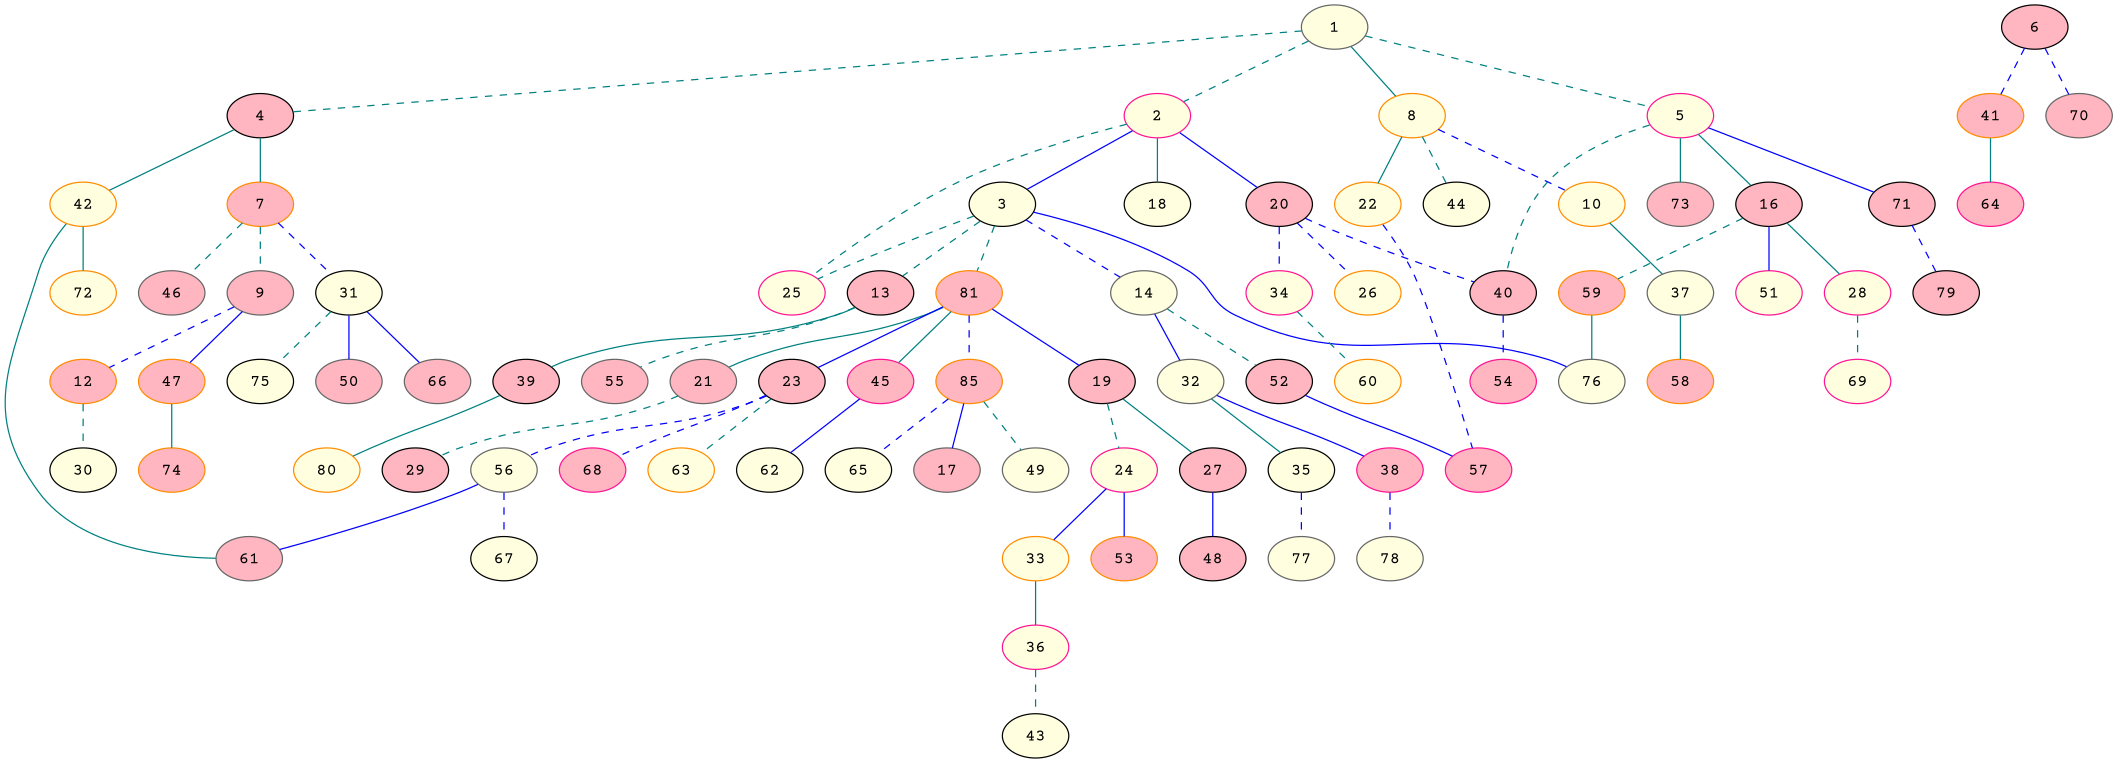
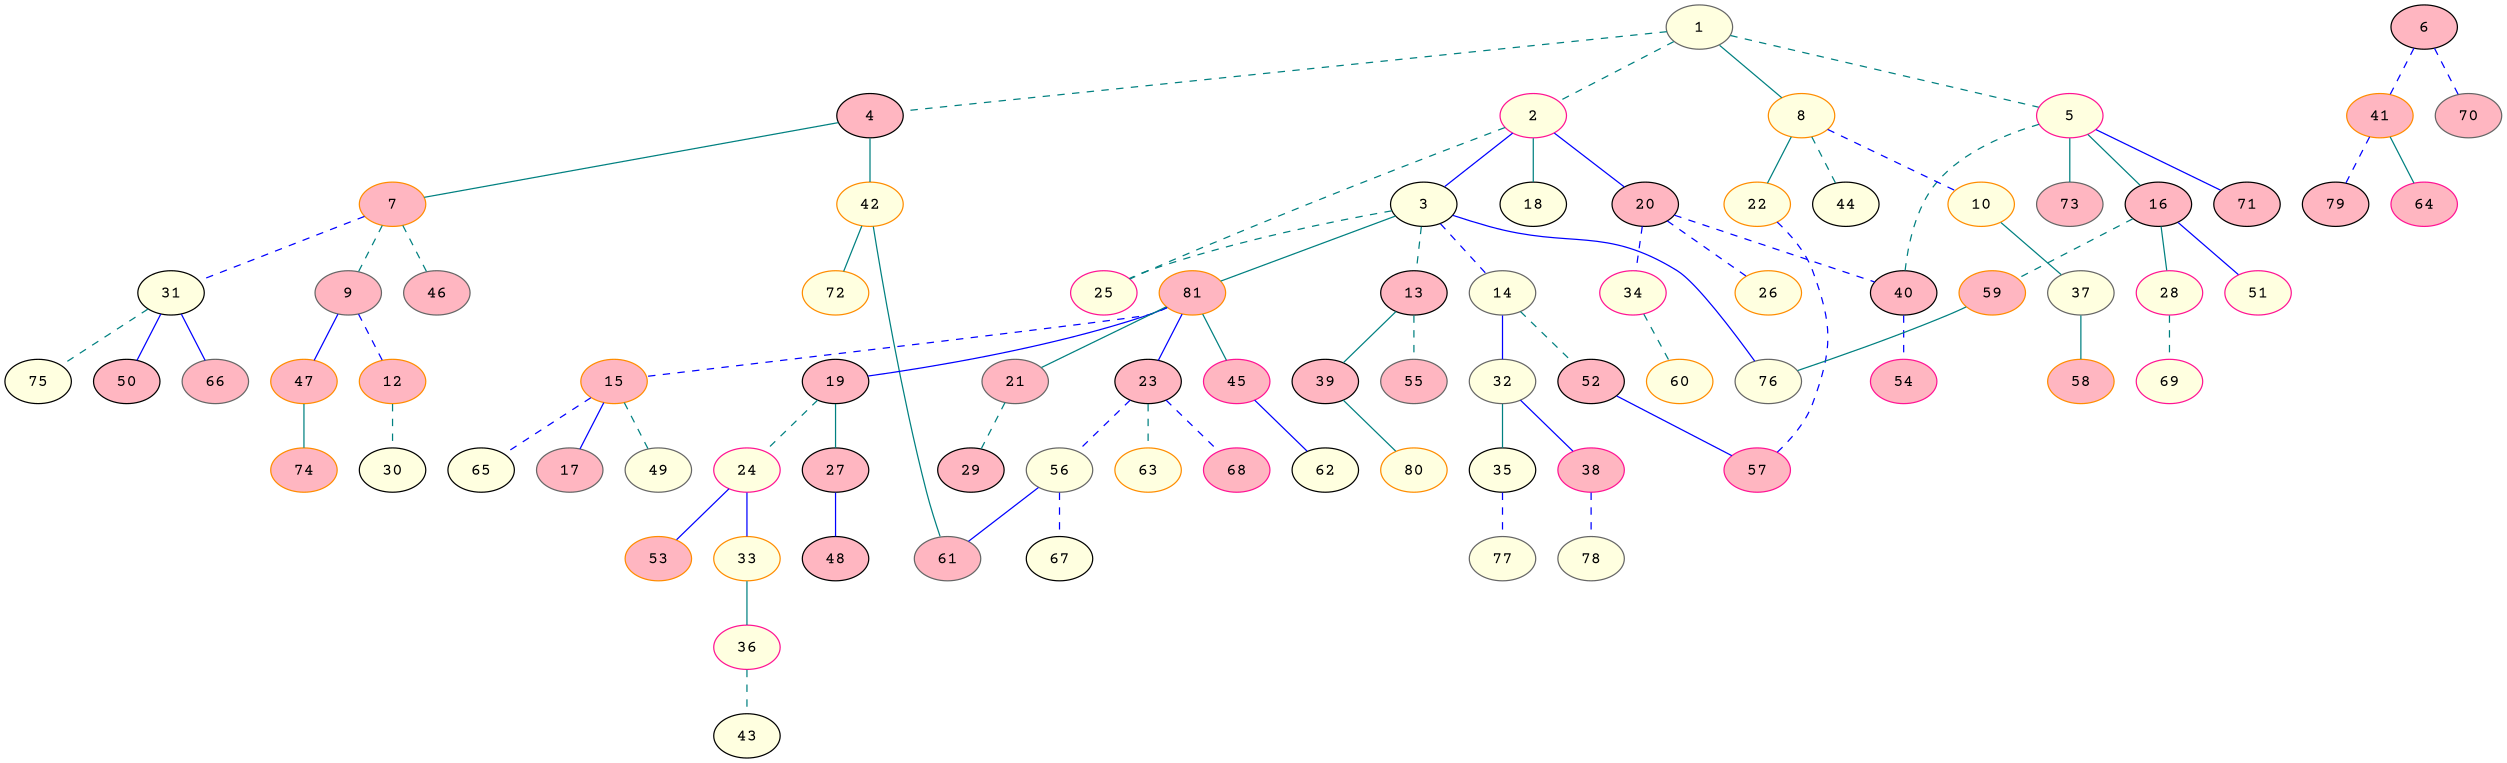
edge "3" -- "81": style dashed -> solid
edge "71" -- "79": now "41" -- "79"
node "50": color gray40 -> black
node "85": label "85" -> "15"
